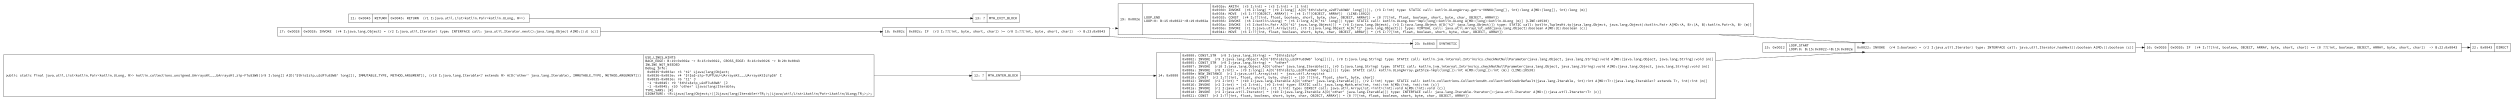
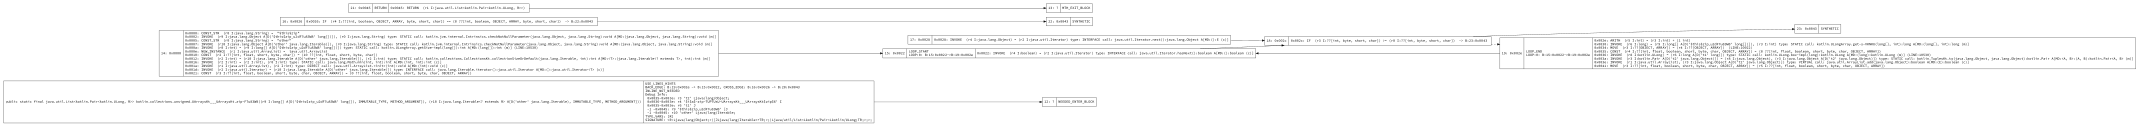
node "22: 0x0043": text "DIRECT" -> "SYNTHETIC"
edge "15: 0x0022" -> "16: 0x0026": now "15: 0x0022" -> "18: 0x002c"
node "12: ?": text "MTH_ENTER_BLOCK" -> "NEEDED_ENTER_BLOCK"
edge "12: ?" -> "14: 0x0000": removed
